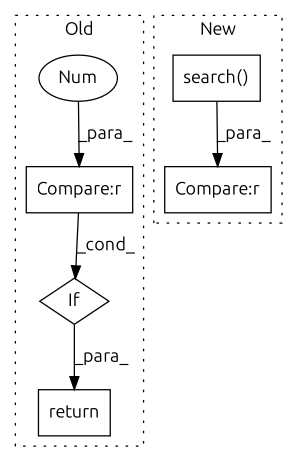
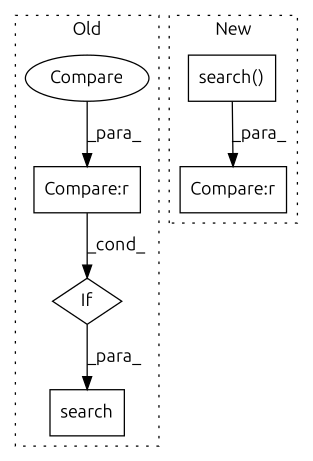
node "Num": label "Num" -> "Compare"
node "return": label "return" -> "search"
